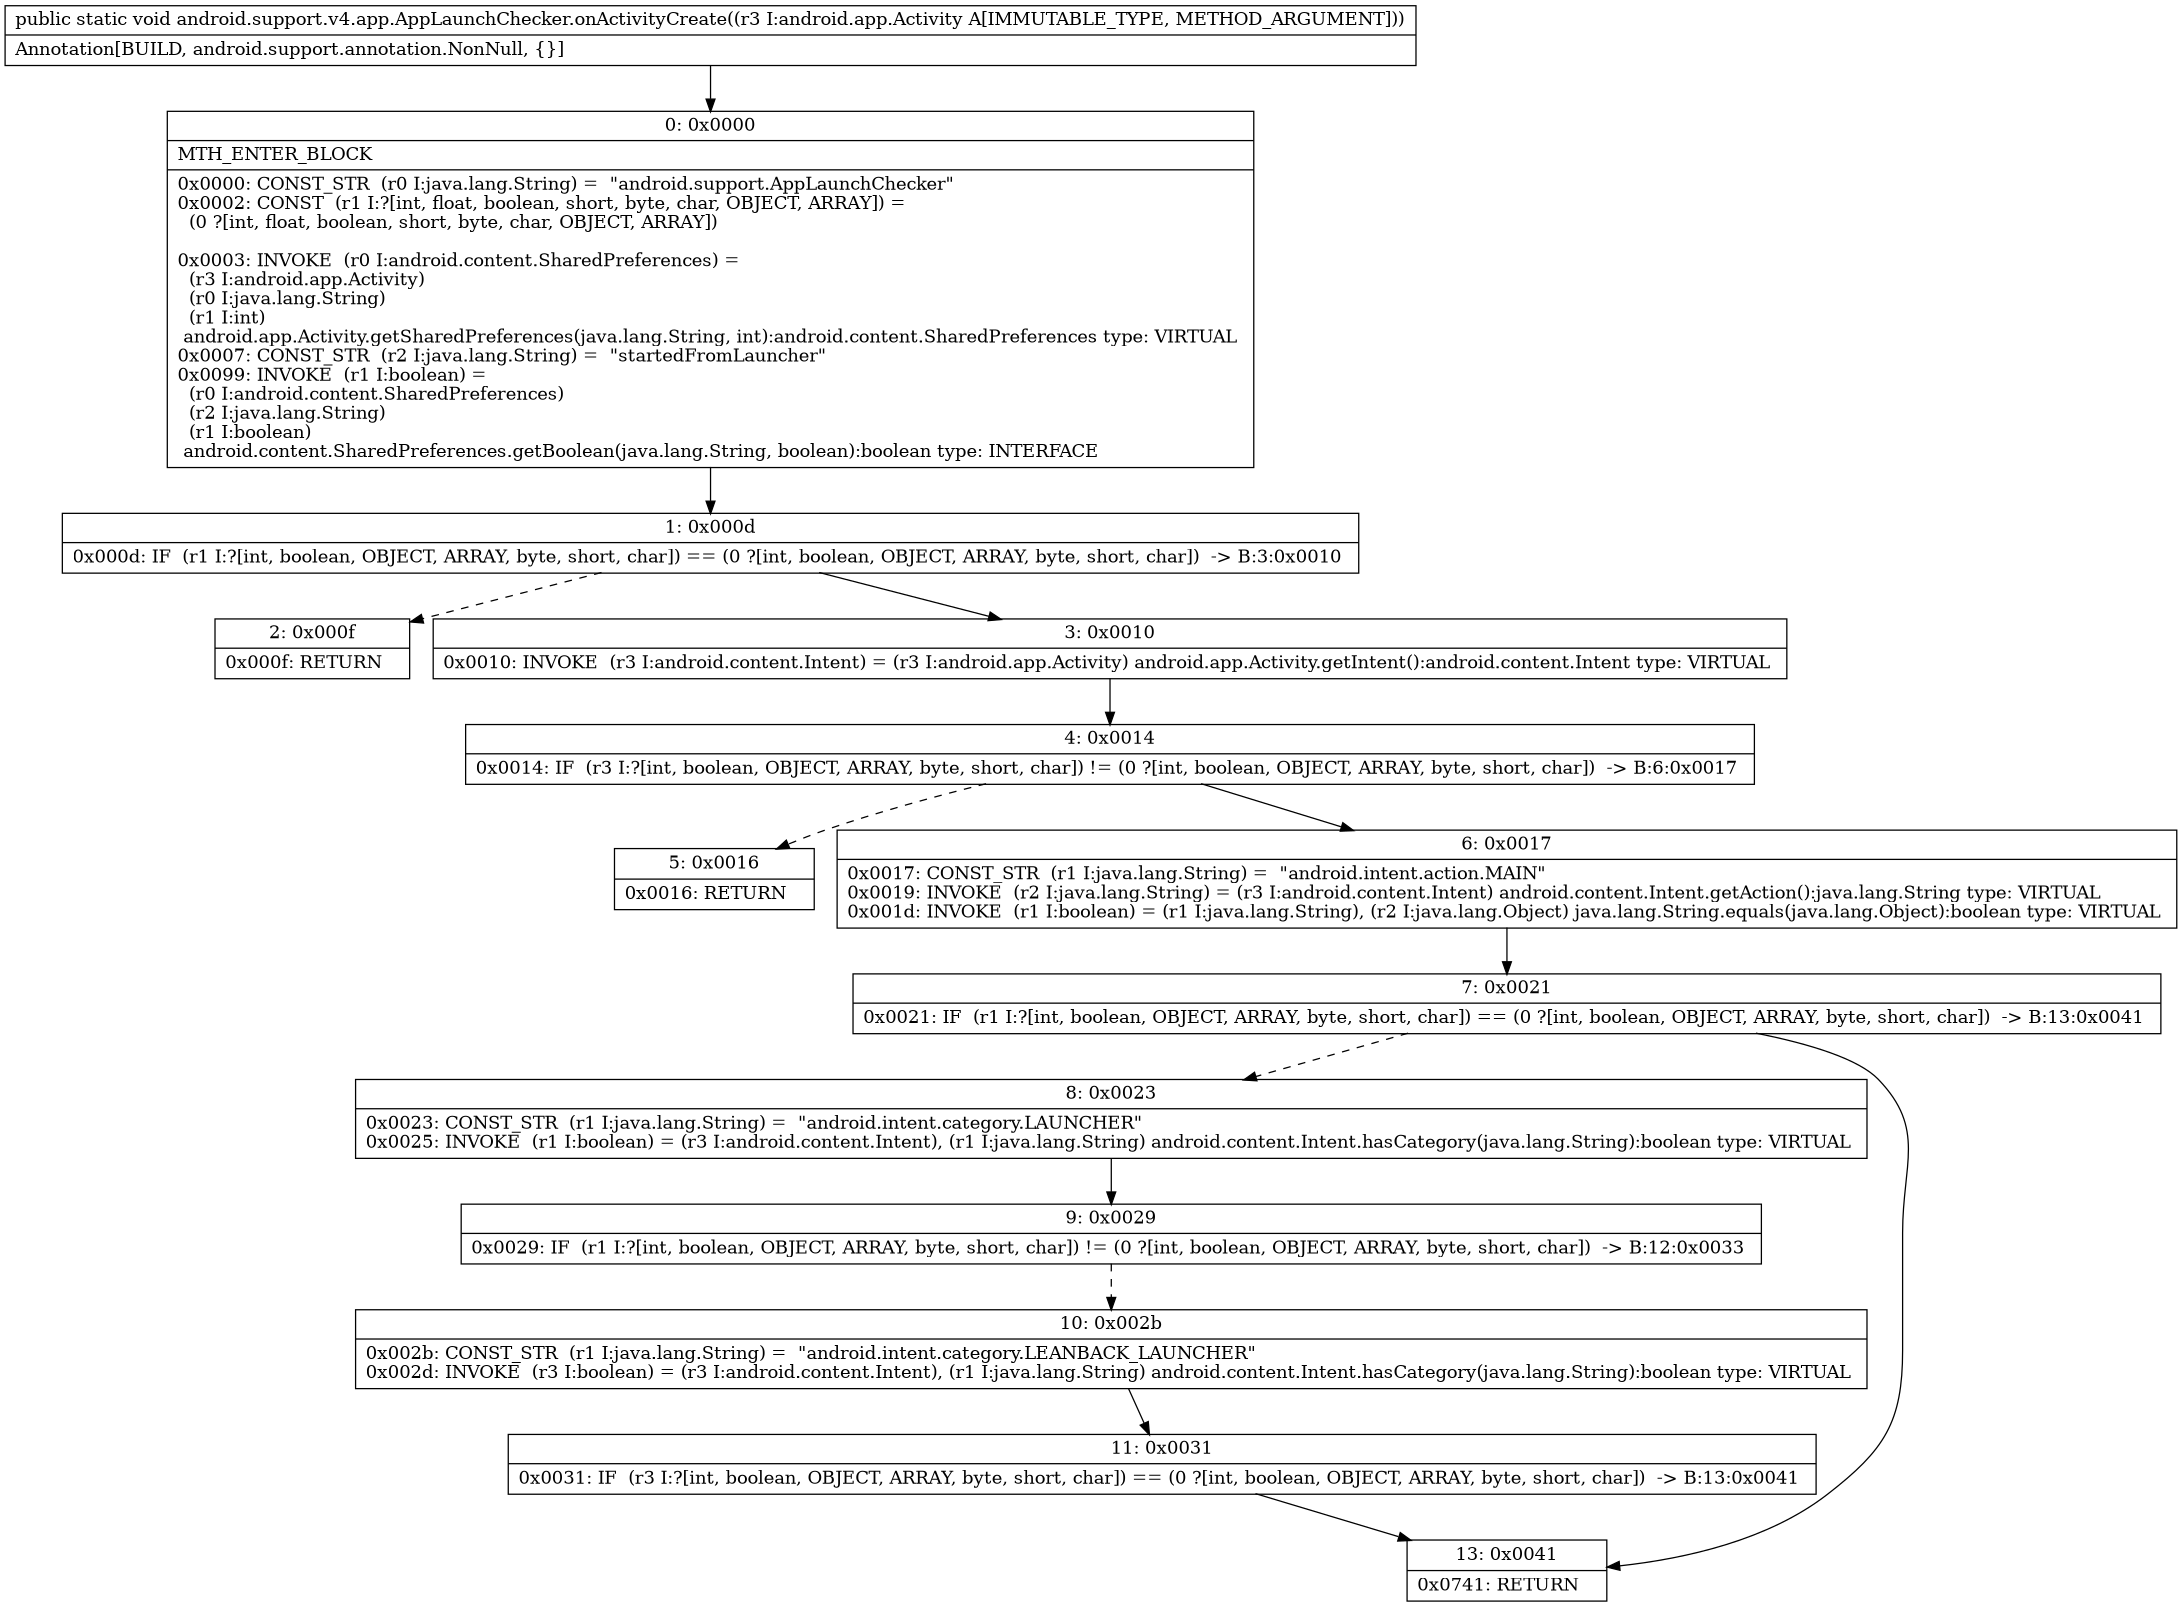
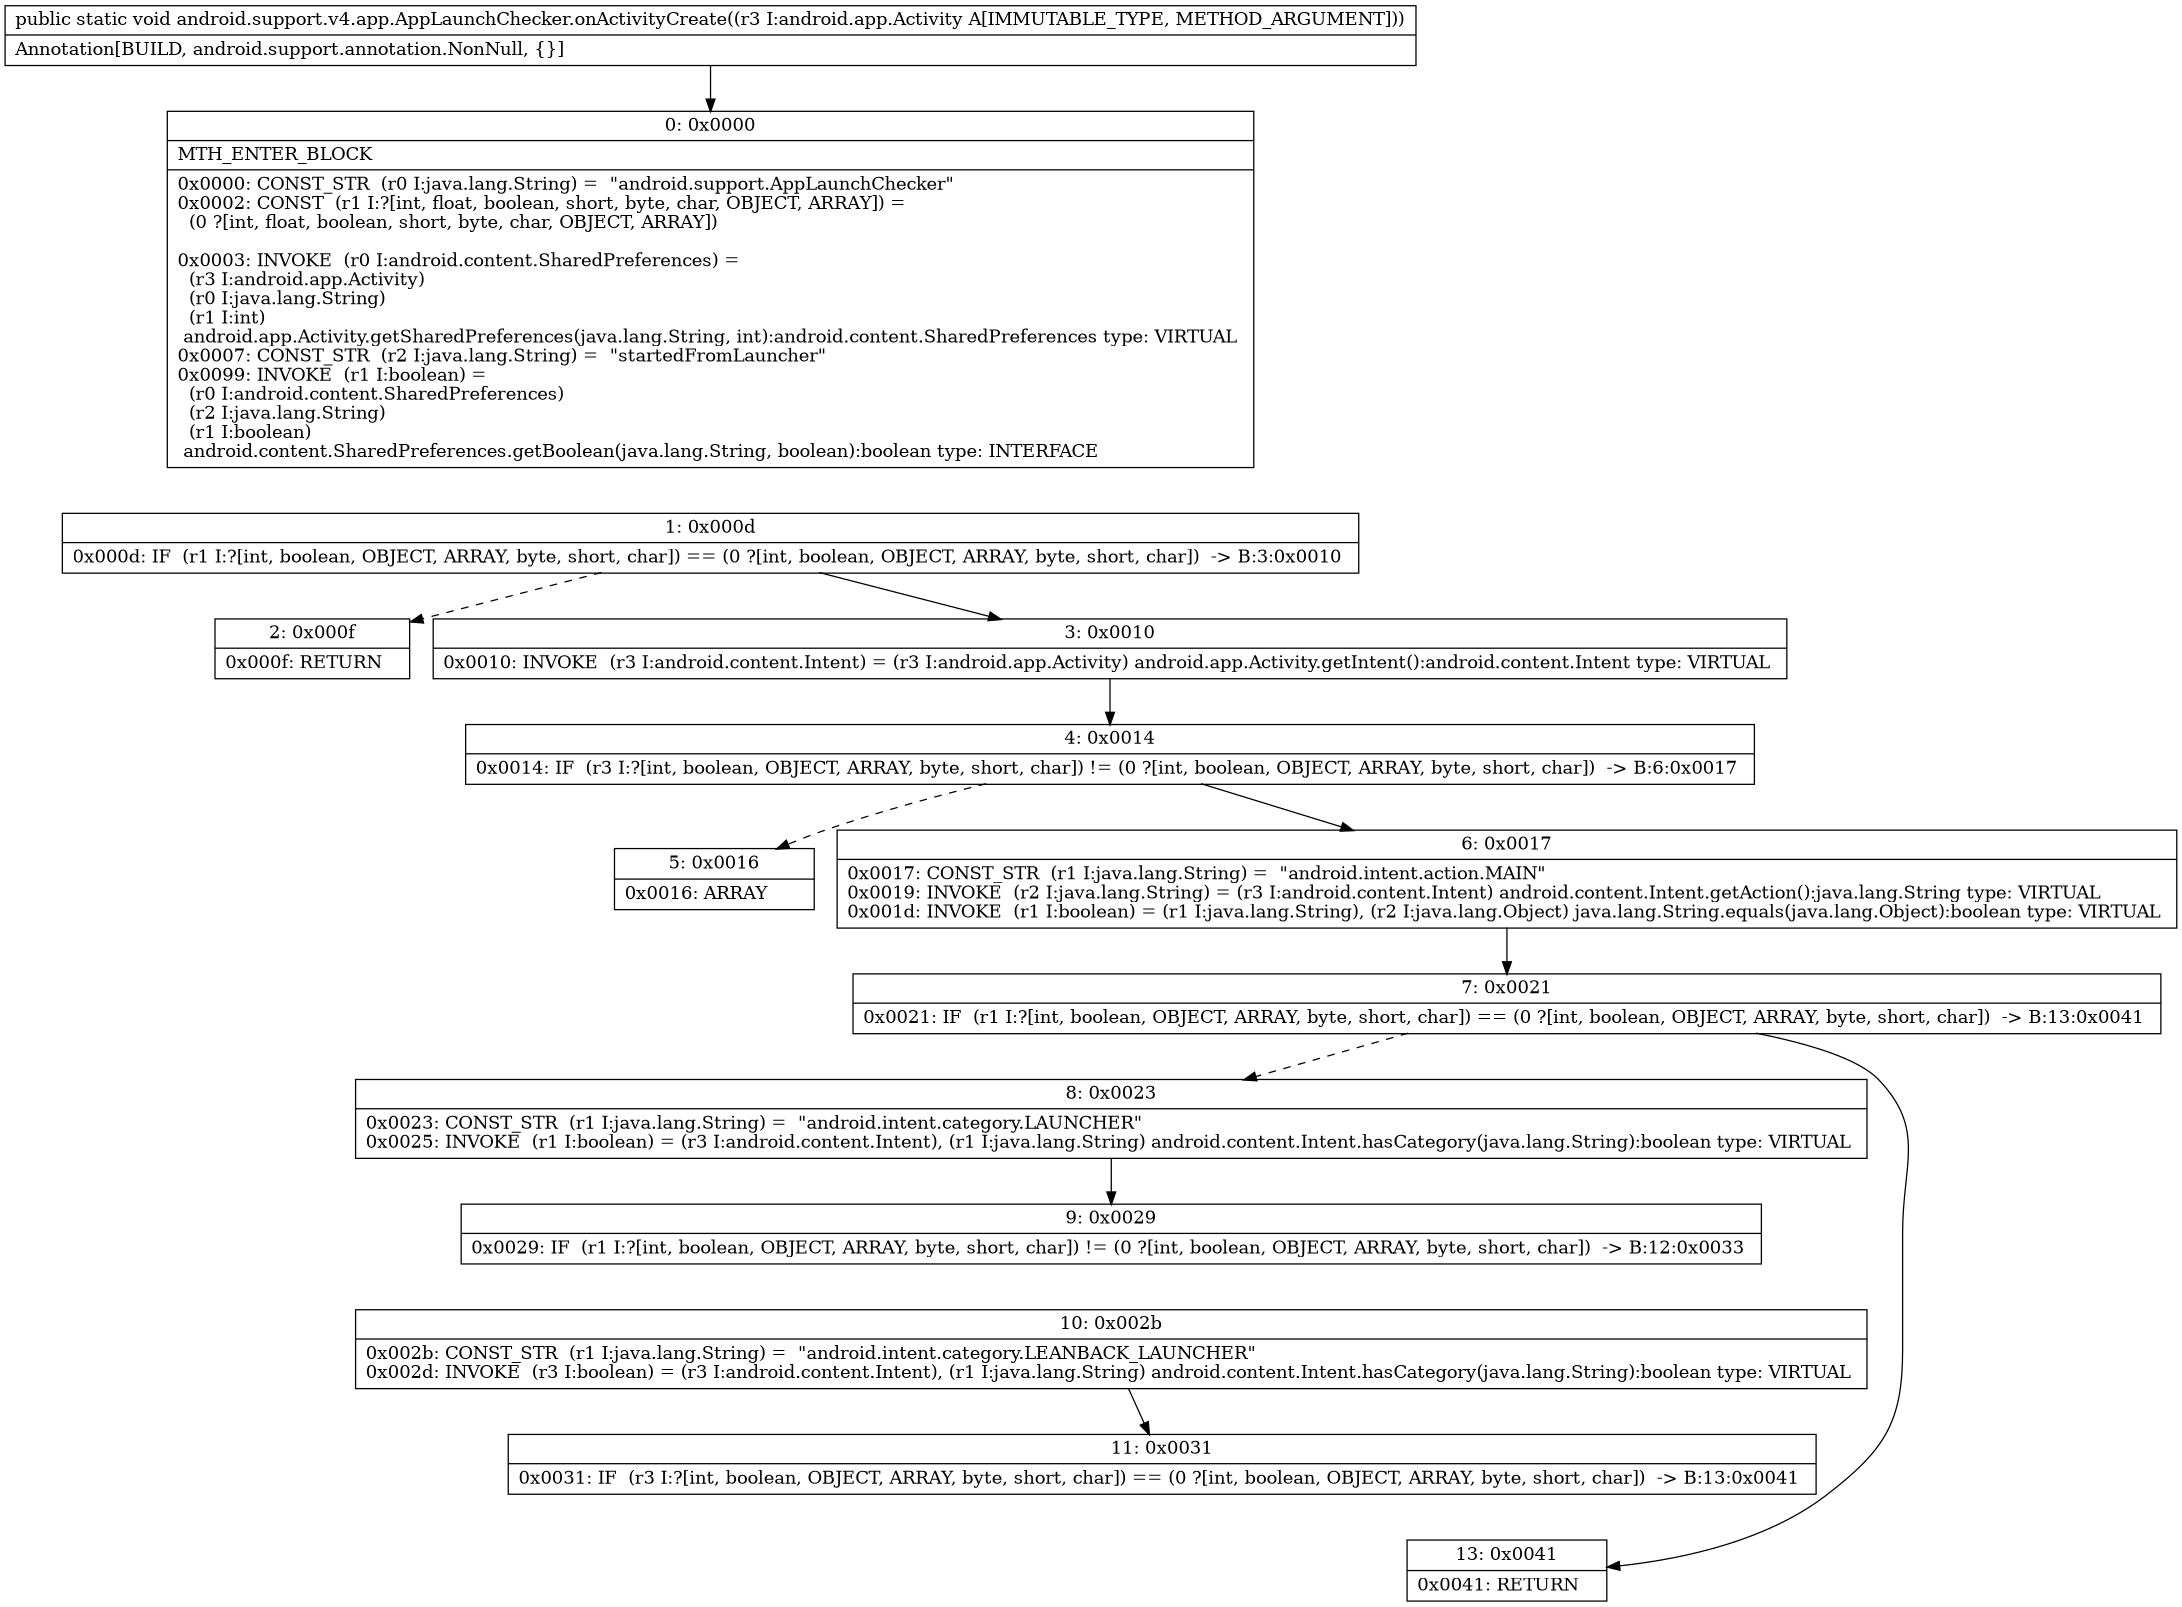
edge "0: 0x0000" -> "1: 0x000d": removed
node "5: 0x0016": text "0x0016: RETURN" -> "0x0016: ARRAY"
edge "9: 0x0029" -> "10: 0x002b": removed
edge "11: 0x0031" -> "13: 0x0041": removed
node "13: 0x0041": text "0x0741: RETURN" -> "0x0041: RETURN"
